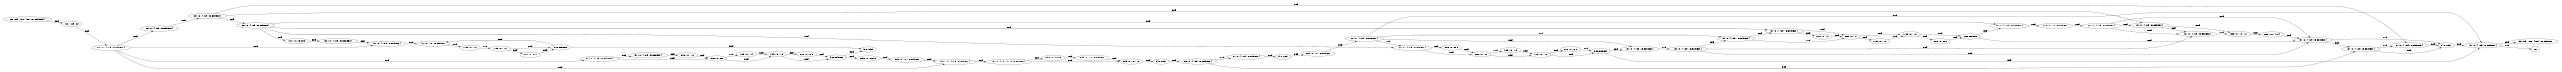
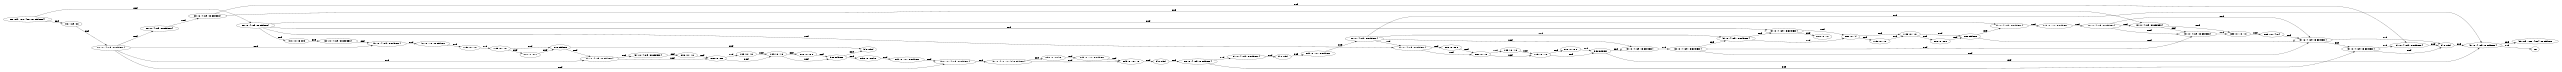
edge "str x2 , [ x29 , # address ]" -> "str x3 , [ x29 , # address ]": now "stp x29 , x30 , [ sp , #- address ]!" -> "str x3 , [ x29 , # address ]"
edge "cmp x1 , x0" -> "cset w0 , hi": removed, label "CFG"
edge "b.ne address" -> "lsr w0 , w0 , # address": now "b.ne address" -> "ldr w1 , [ x29 , # address ]"
